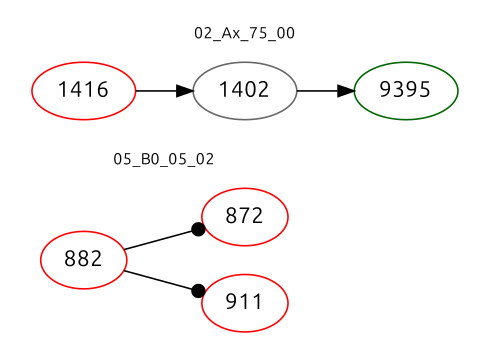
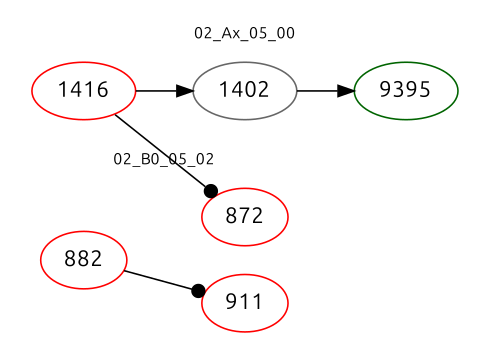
cluster "02_Ax_75_00": label "02_Ax_75_00" -> "02_Ax_05_00"
cluster "05_B0_05_02": label "05_B0_05_02" -> "02_B0_05_02"
edge "882" -> "872": now "1416" -> "872"
